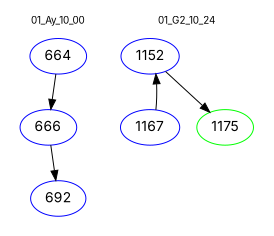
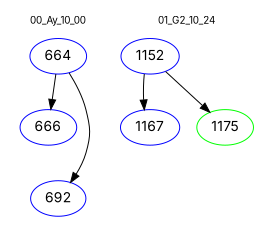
cluster "01_Ay_10_00": label "01_Ay_10_00" -> "00_Ay_10_00"
edge "1167" -> "1152": reversed
edge "666" -> "692": now "664" -> "692"
